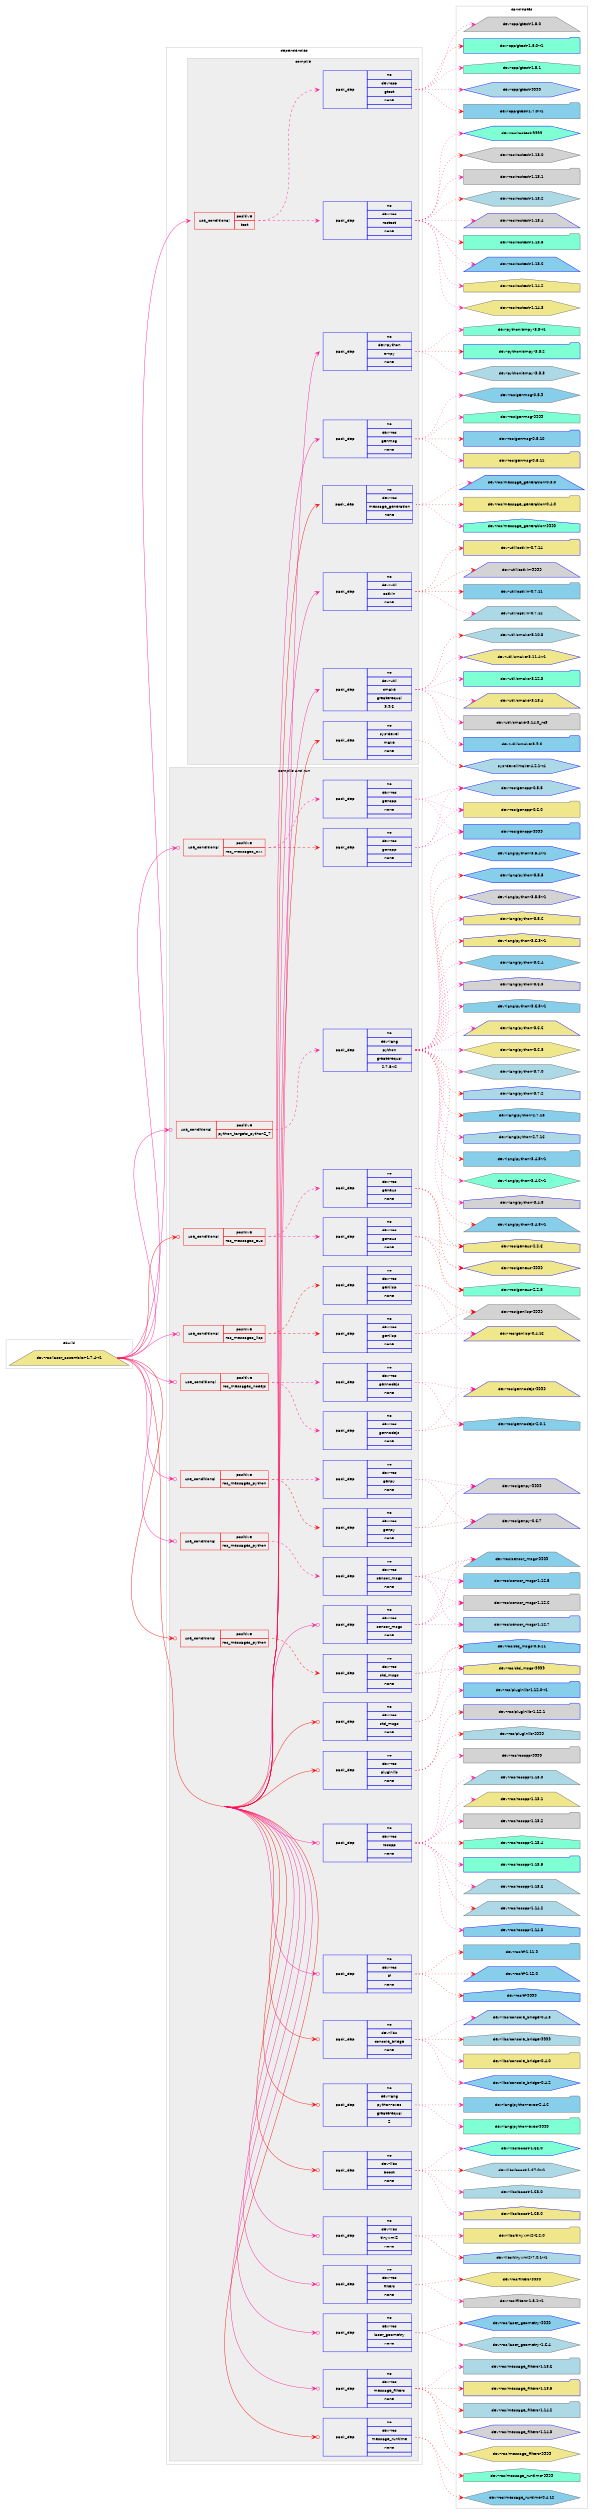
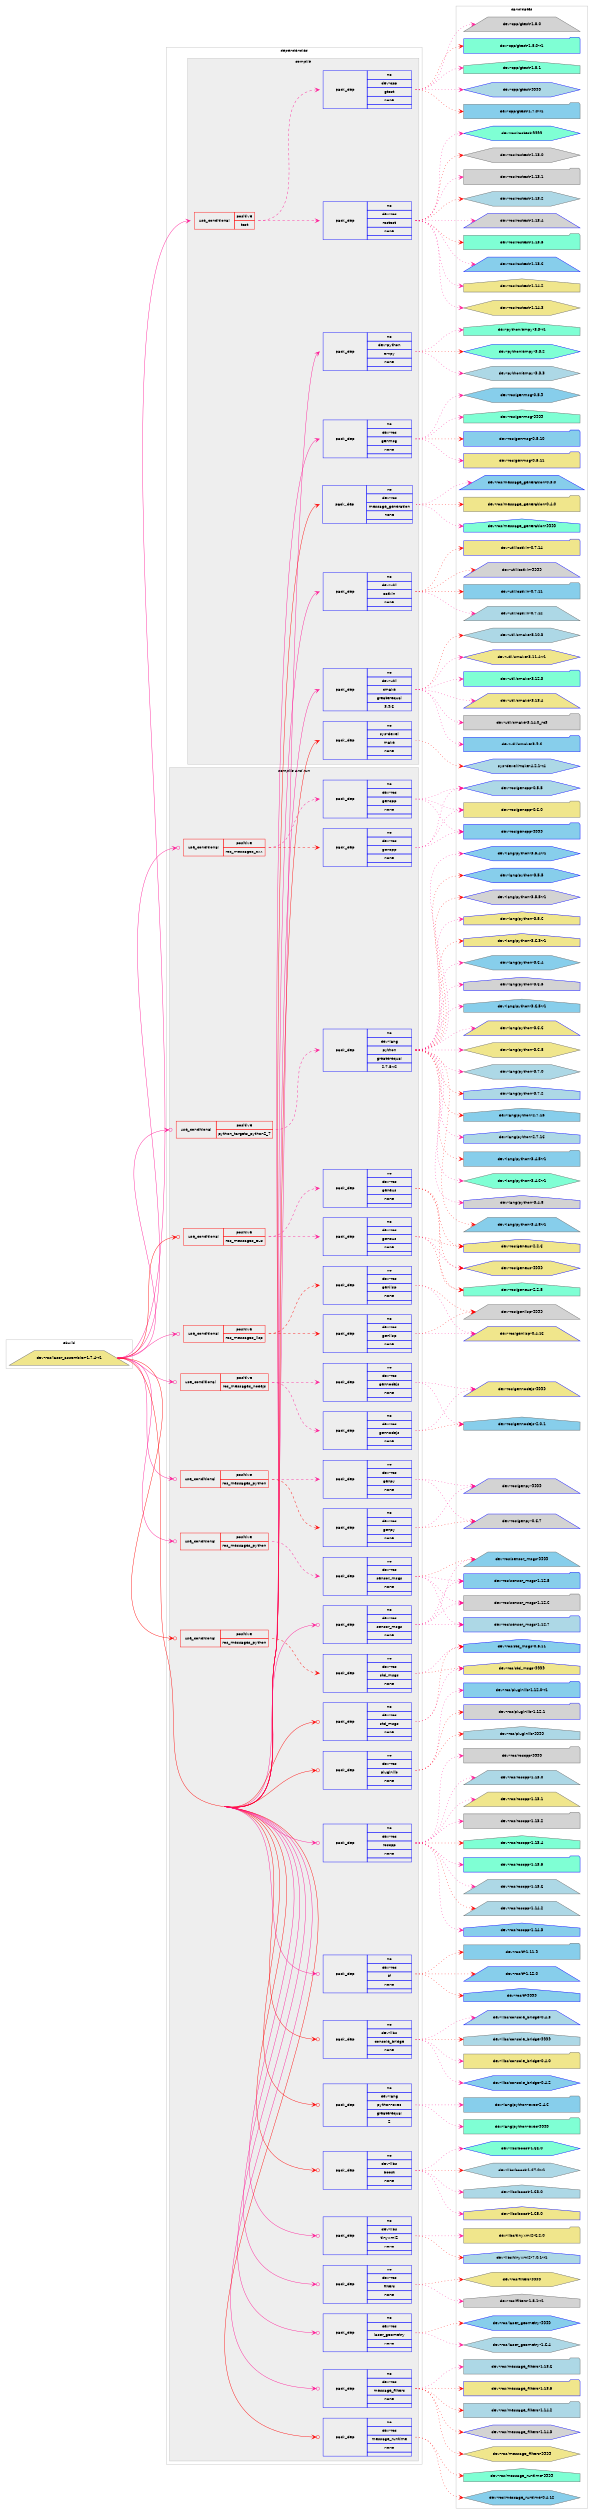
node "dev-python/empy-3.3.2": shape folder -> hexagon
node "dev-ros/sensor_msgs-1.12.5": color gray40 -> blue
